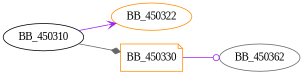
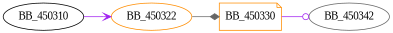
edge "BB_450310" -> "BB_450330": now "BB_450322" -> "BB_450330"
node "BB_450362": label "BB_450362" -> "BB_450342"
